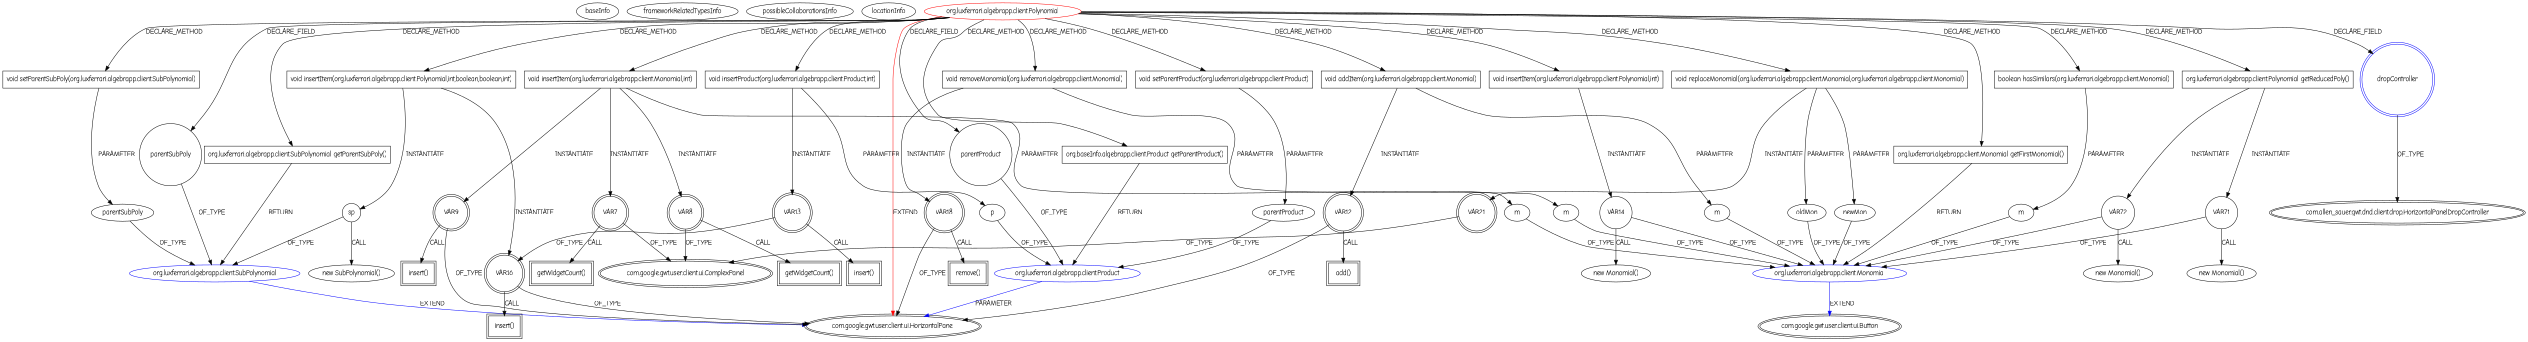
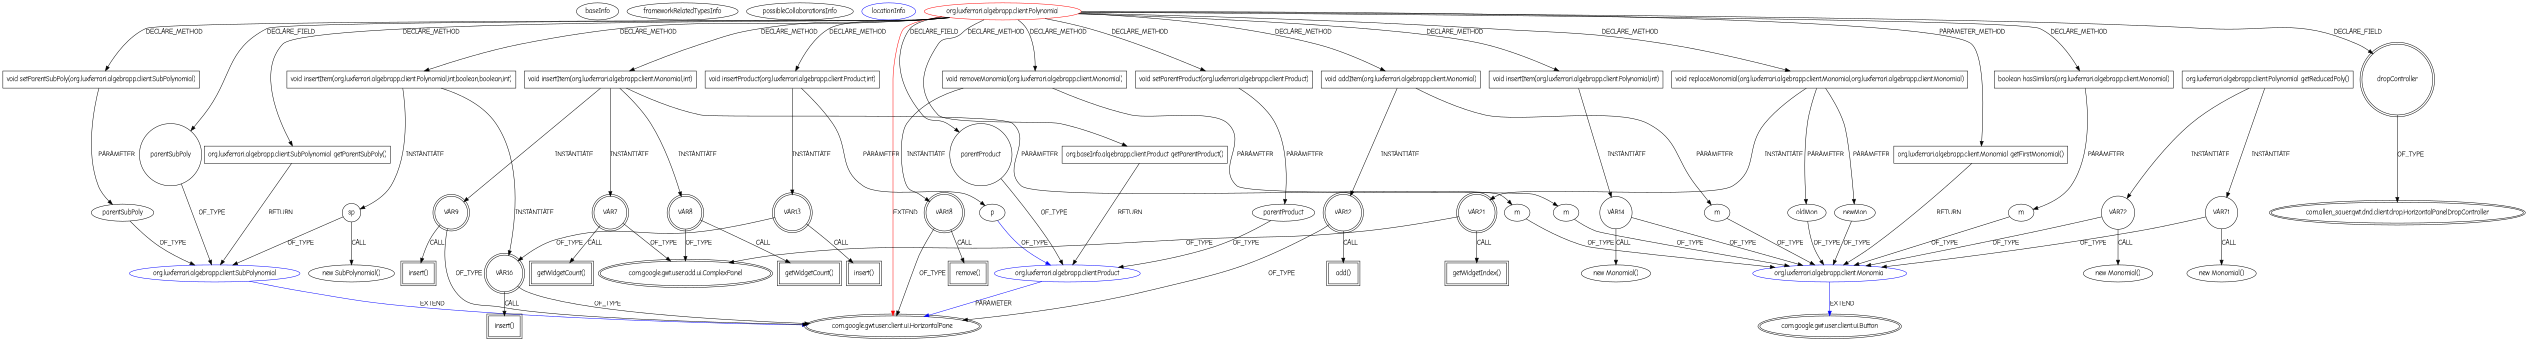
node "locationInfo": color black -> blue
edge "org.luxferrari.algebrapp.client.Polynomial" -> "org.luxferrari.algebrapp.client.Polynomial getReducedPoly()": removed, label "DECLARE_METHOD"
edge "org.luxferrari.algebrapp.client.Polynomial" -> "org.luxferrari.algebrapp.client.Monomial getFirstMonomial()": label "DECLARE_METHOD" -> "PARAMETER_METHOD"
node "dropController": color blue -> black
edge "p" -> "org.luxferrari.algebrapp.client.Product": color black -> blue
node "com.google.gwt.user.client.ui.ComplexPanel": label "com.google.gwt.user.client.ui.ComplexPanel" -> "com.google.gwt.user.add.ui.ComplexPanel"
node "getWidgetIndex()": added
